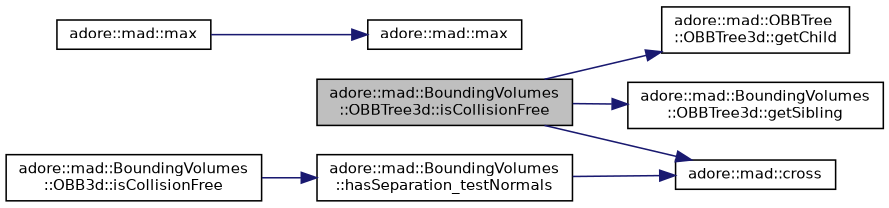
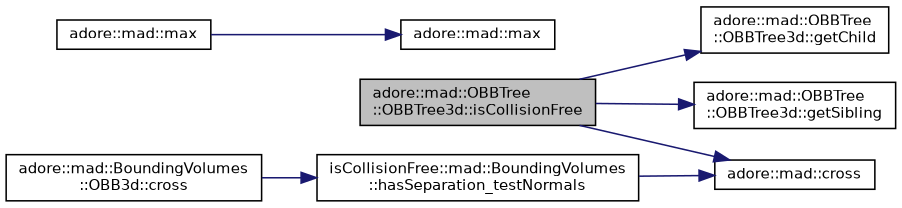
node "adore::mad::BoundingVolumes ::OBBTree3d::isCollisionFree": label "adore::mad::BoundingVolumes ::OBBTree3d::isCollisionFree" -> "adore::mad::OBBTree ::OBBTree3d::isCollisionFree"
node "adore::mad::BoundingVolumes ::OBBTree3d::getSibling": label "adore::mad::BoundingVolumes ::OBBTree3d::getSibling" -> "adore::mad::OBBTree ::OBBTree3d::getSibling"
node "adore::mad::BoundingVolumes ::OBB3d::isCollisionFree": label "adore::mad::BoundingVolumes ::OBB3d::isCollisionFree" -> "adore::mad::BoundingVolumes ::OBB3d::cross"
node "adore::mad::BoundingVolumes ::hasSeparation_testNormals": label "adore::mad::BoundingVolumes ::hasSeparation_testNormals" -> "isCollisionFree::mad::BoundingVolumes ::hasSeparation_testNormals"
